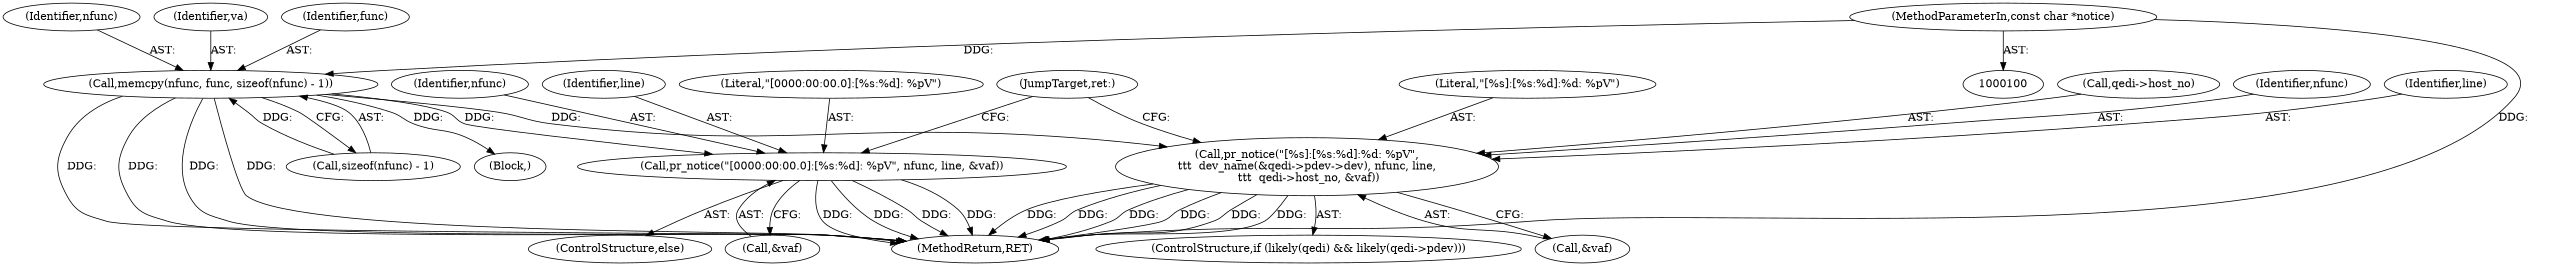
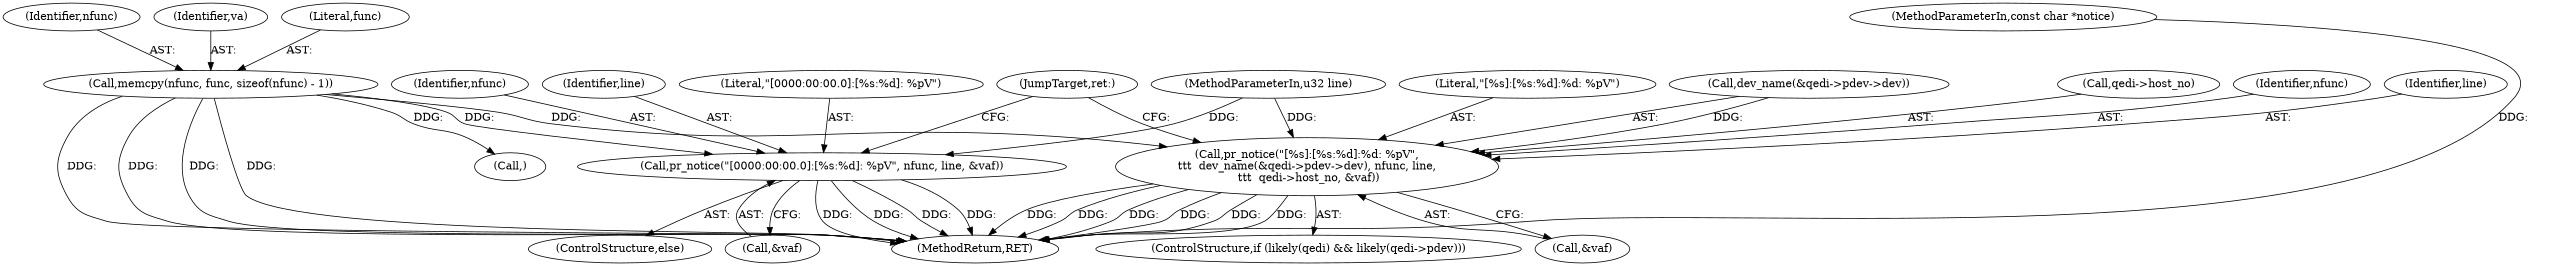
node "(Identifier,func)": label "(Identifier,func)" -> "(Literal,func)"
edge "(MethodParameterIn,const char *notice)" -> "(Call,memcpy(nfunc, func, sizeof(nfunc) - 1))": removed, label "DDG:"
node "(MethodParameterIn,u32 line)": added
node "(Call,dev_name(&qedi->pdev->dev))": added
node "1000100": removed
node "(Call,sizeof(nfunc) - 1)": removed
node "(Block,)": label "(Block,)" -> "(Call,)"
